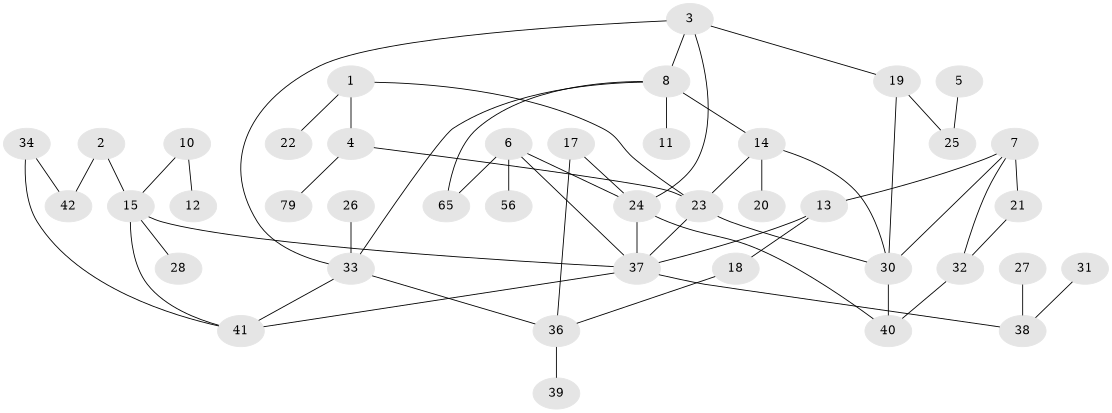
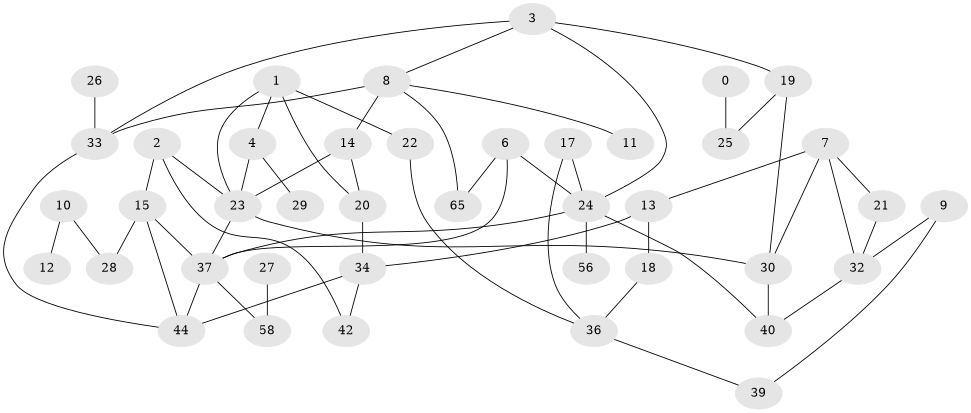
node "5": label "5" -> "0"
edge "1" -- "20": added
edge "10" -- "15": now "10" -- "28"
edge "2" -- "23": added
edge "6" -- "56": now "24" -- "56"
edge "14" -- "30": removed
node "79": label "79" -> "29"
node "9": added
edge "20" -- "34": added
edge "13" -- "37": now "13" -- "34"
node "31": removed
edge "33" -- "36": now "22" -- "36"
node "41": label "41" -> "44"
node "38": label "38" -> "58"
